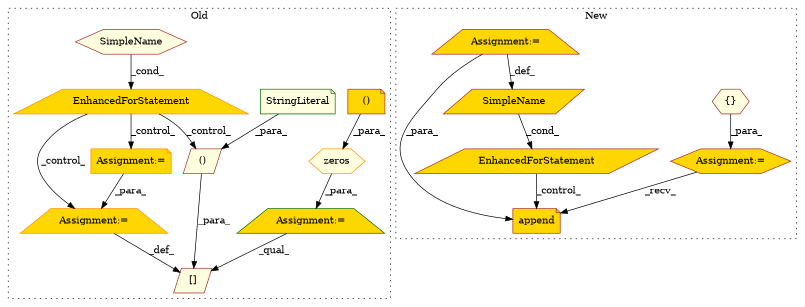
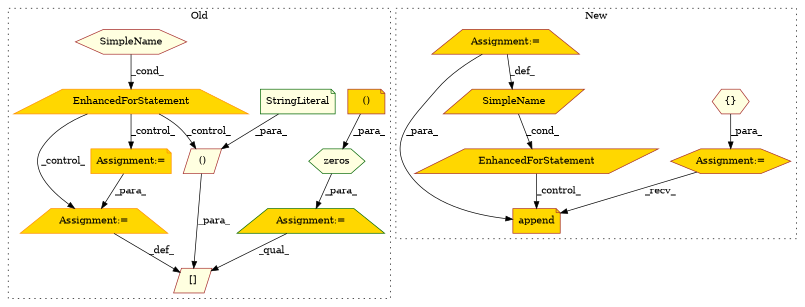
node "zeros": color darkorange -> darkgreen
